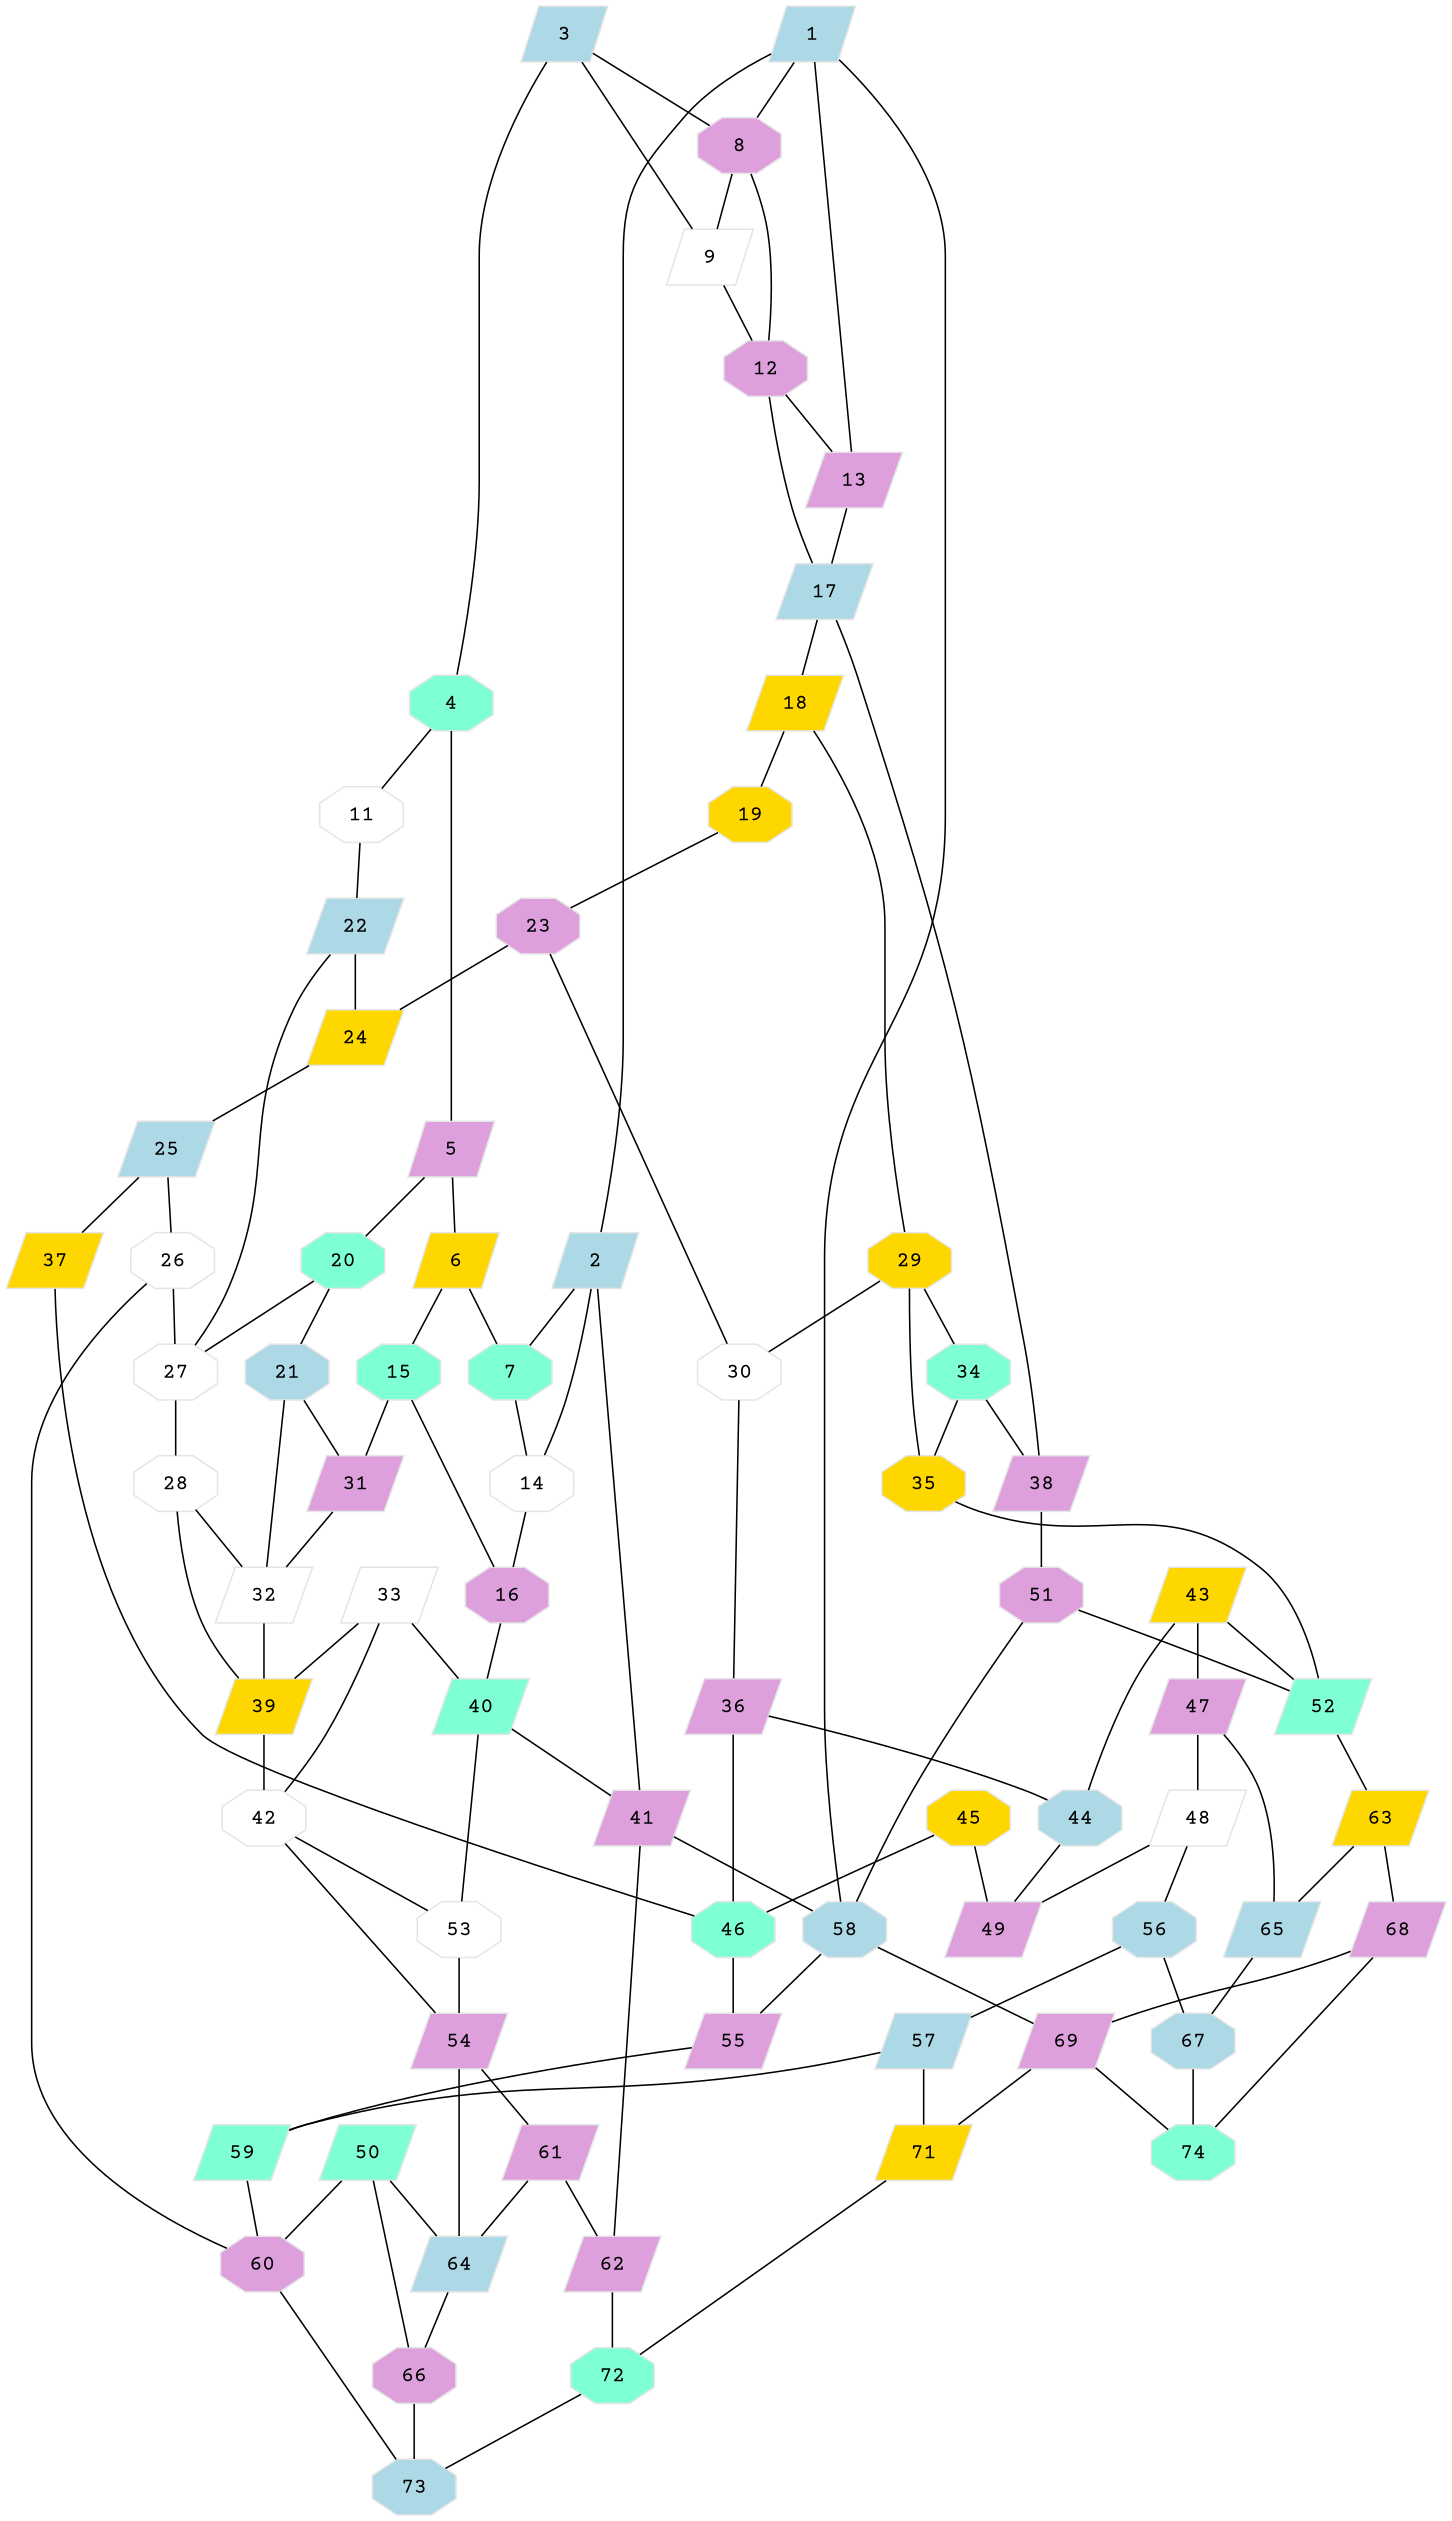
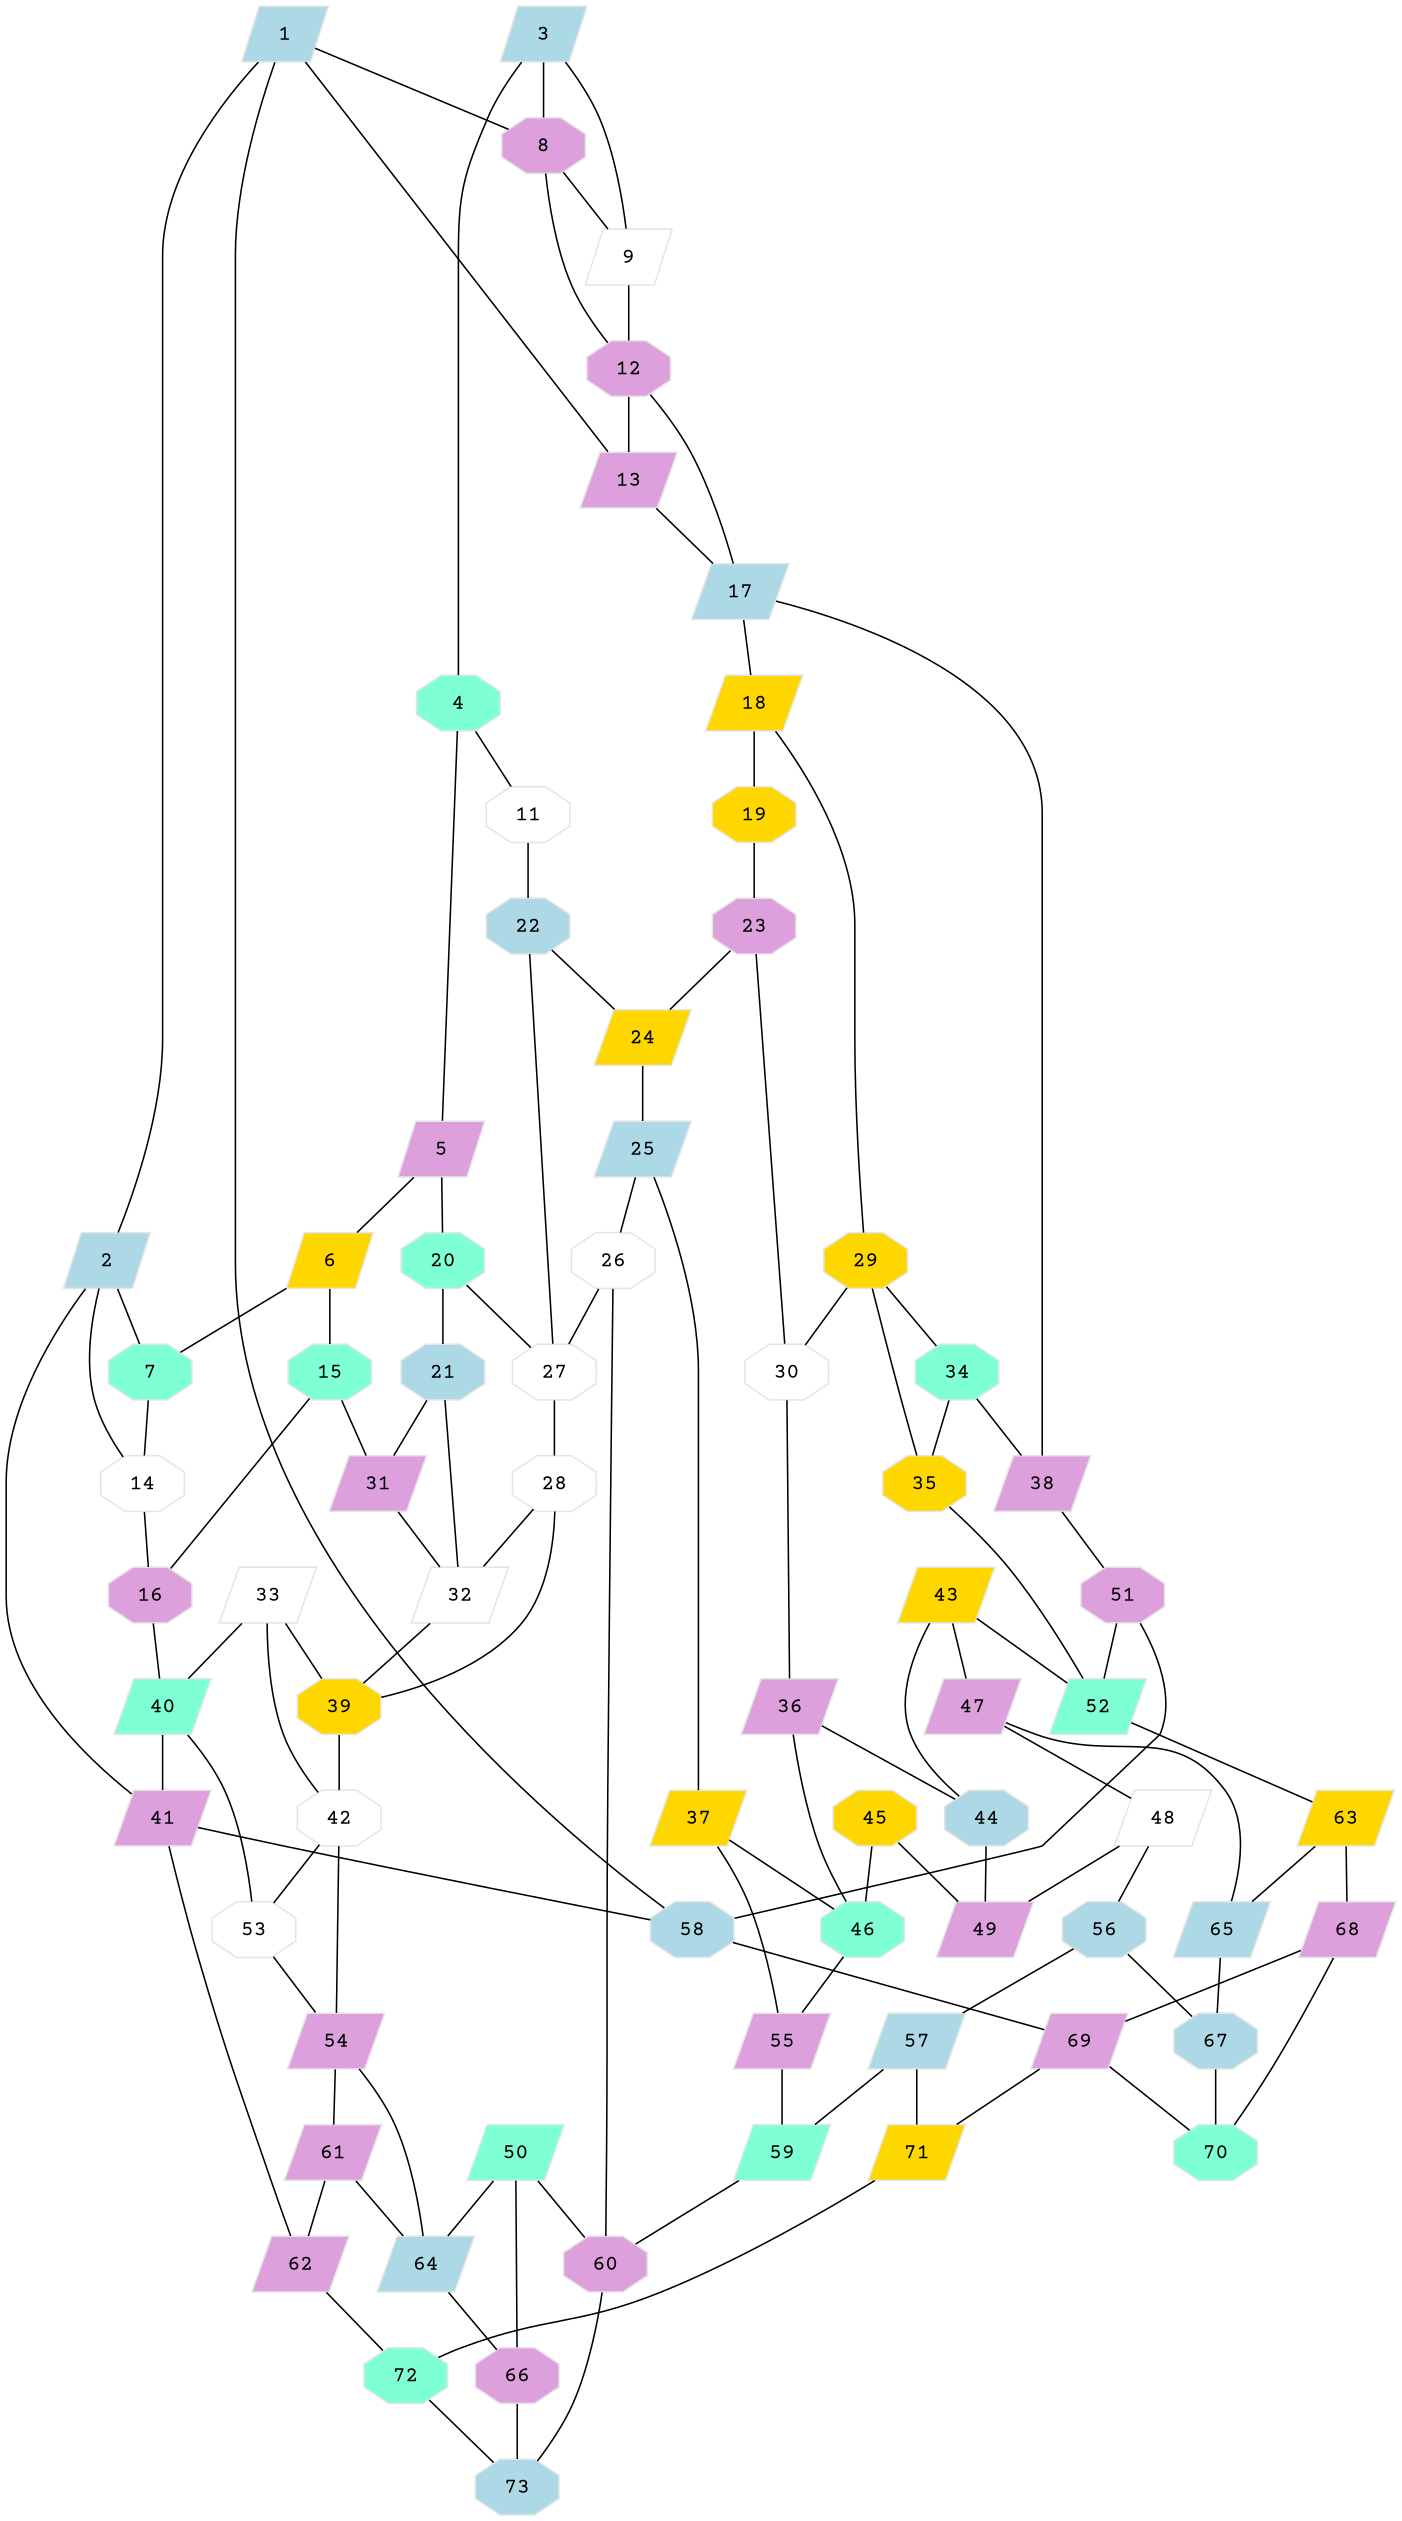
node "22": shape parallelogram -> octagon
node "39": shape parallelogram -> octagon
edge "58" -- "55": now "37" -- "55"
node "74": label "74" -> "70"
